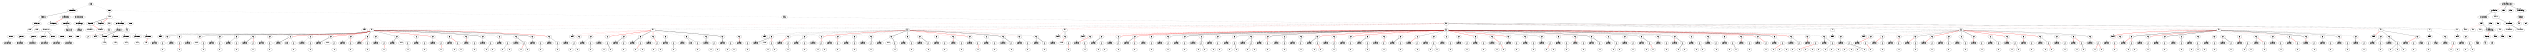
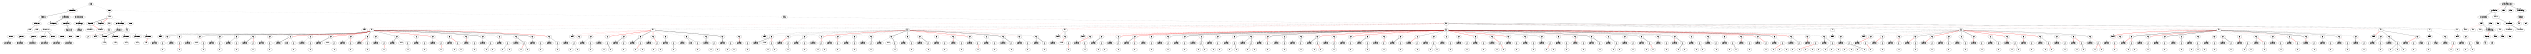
edge "profileDesc" -- "particDesc": color red -> black
